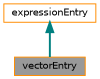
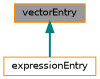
edge "vectorEntry" -> "expressionEntry": reversed
